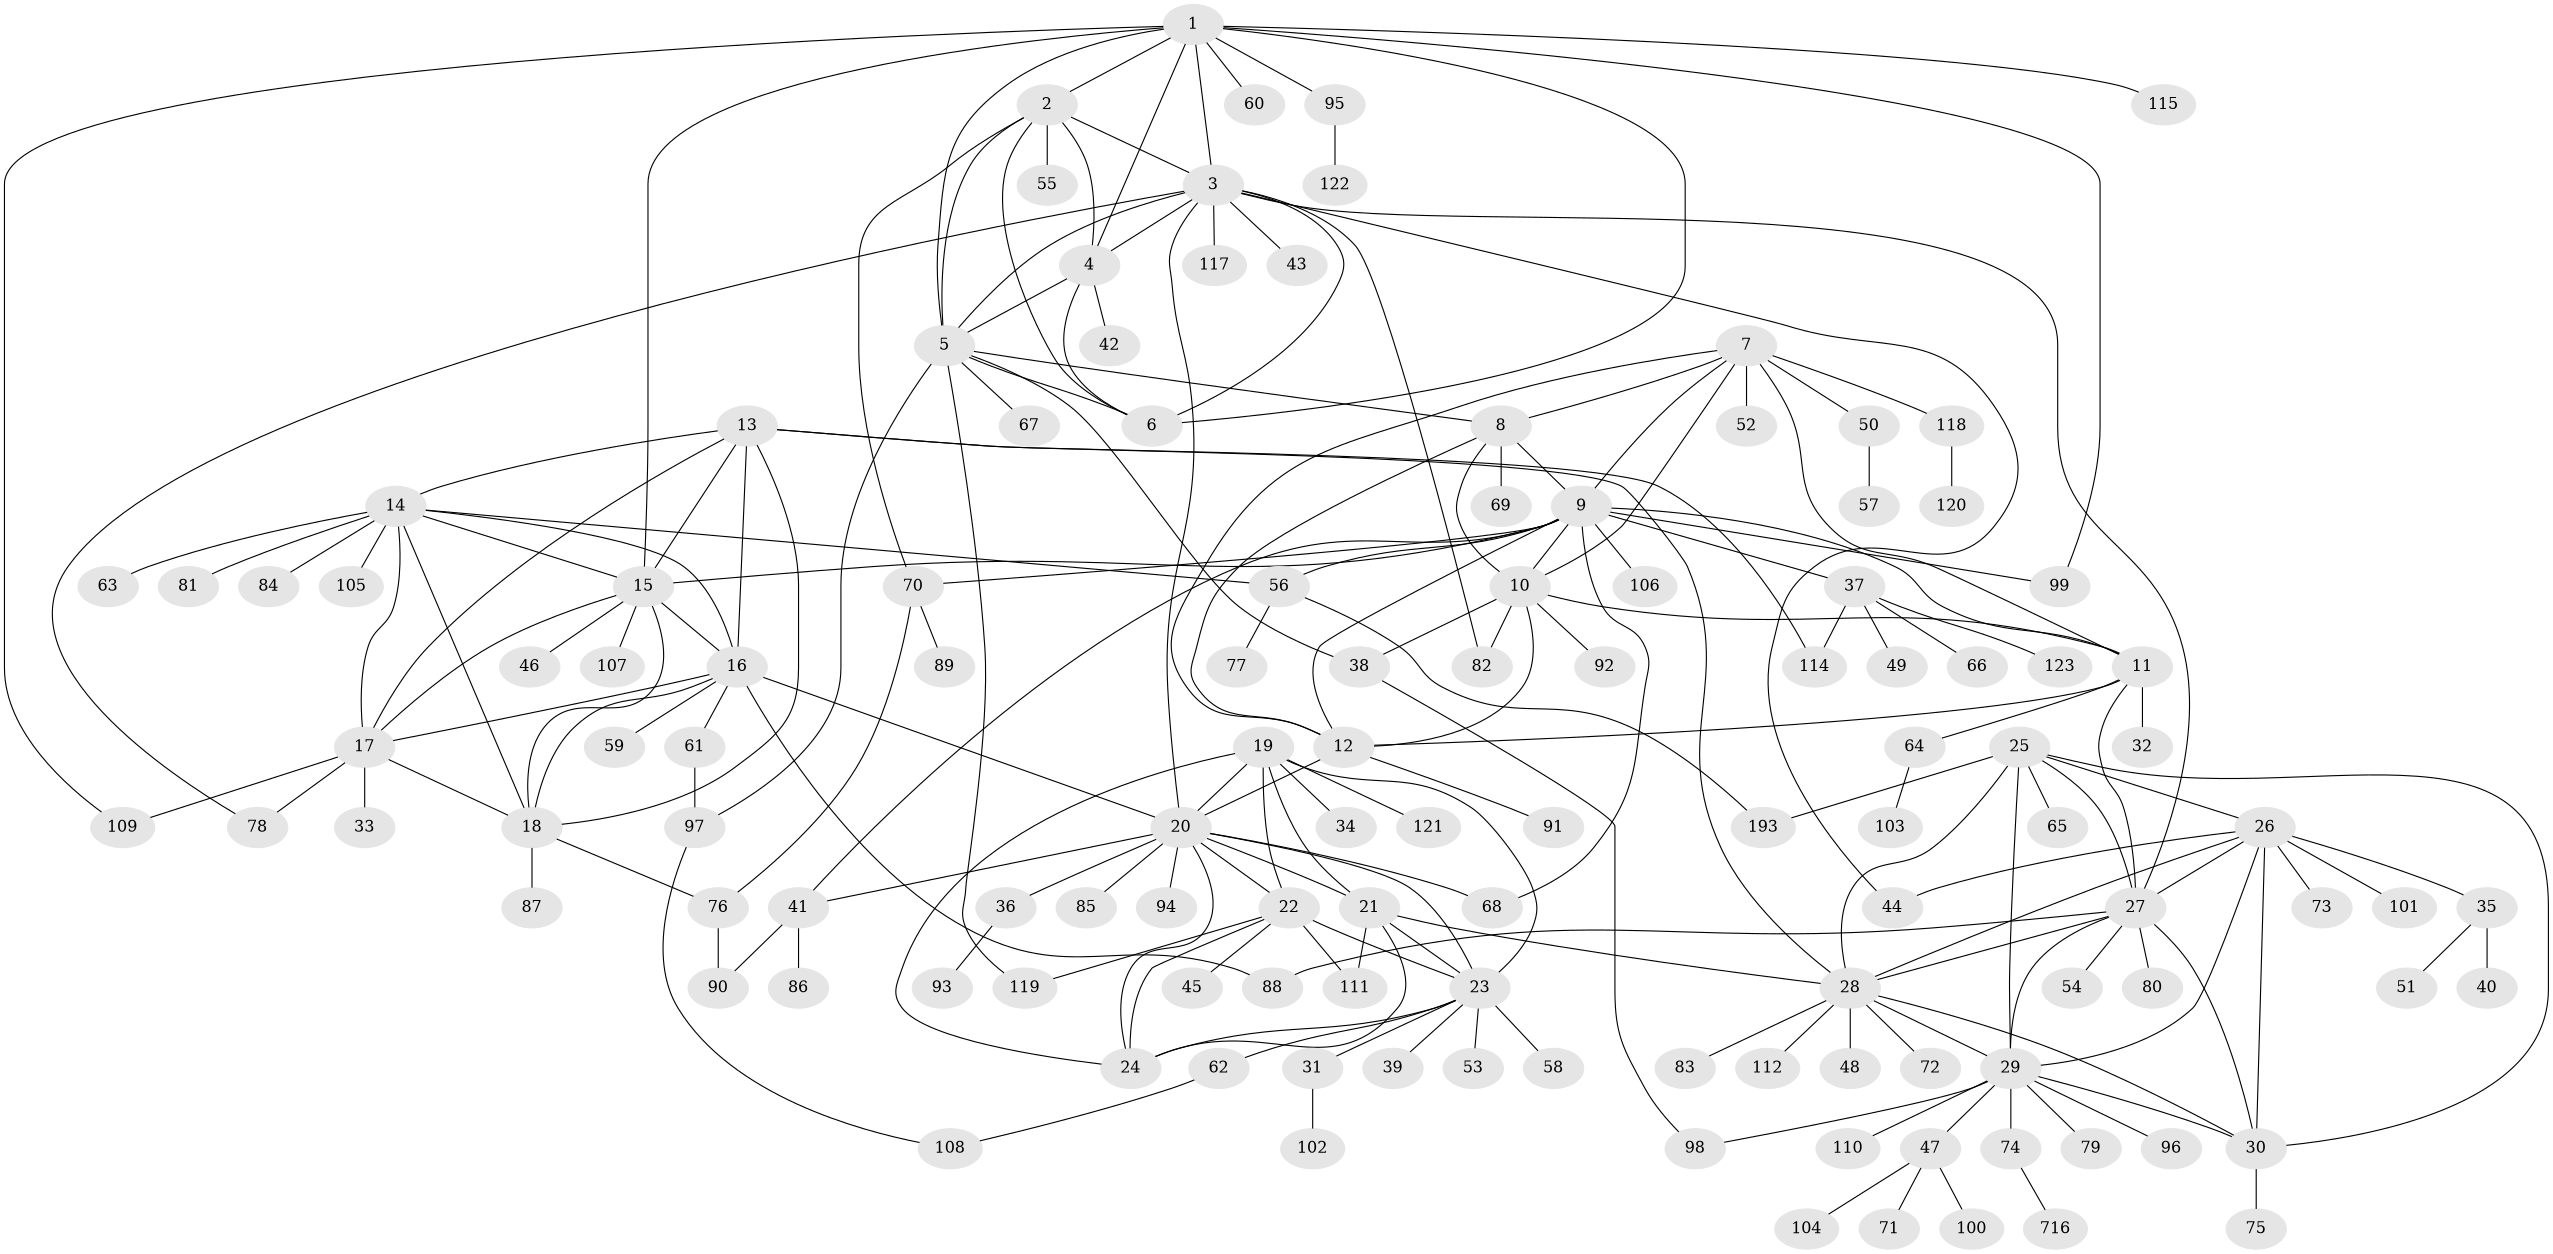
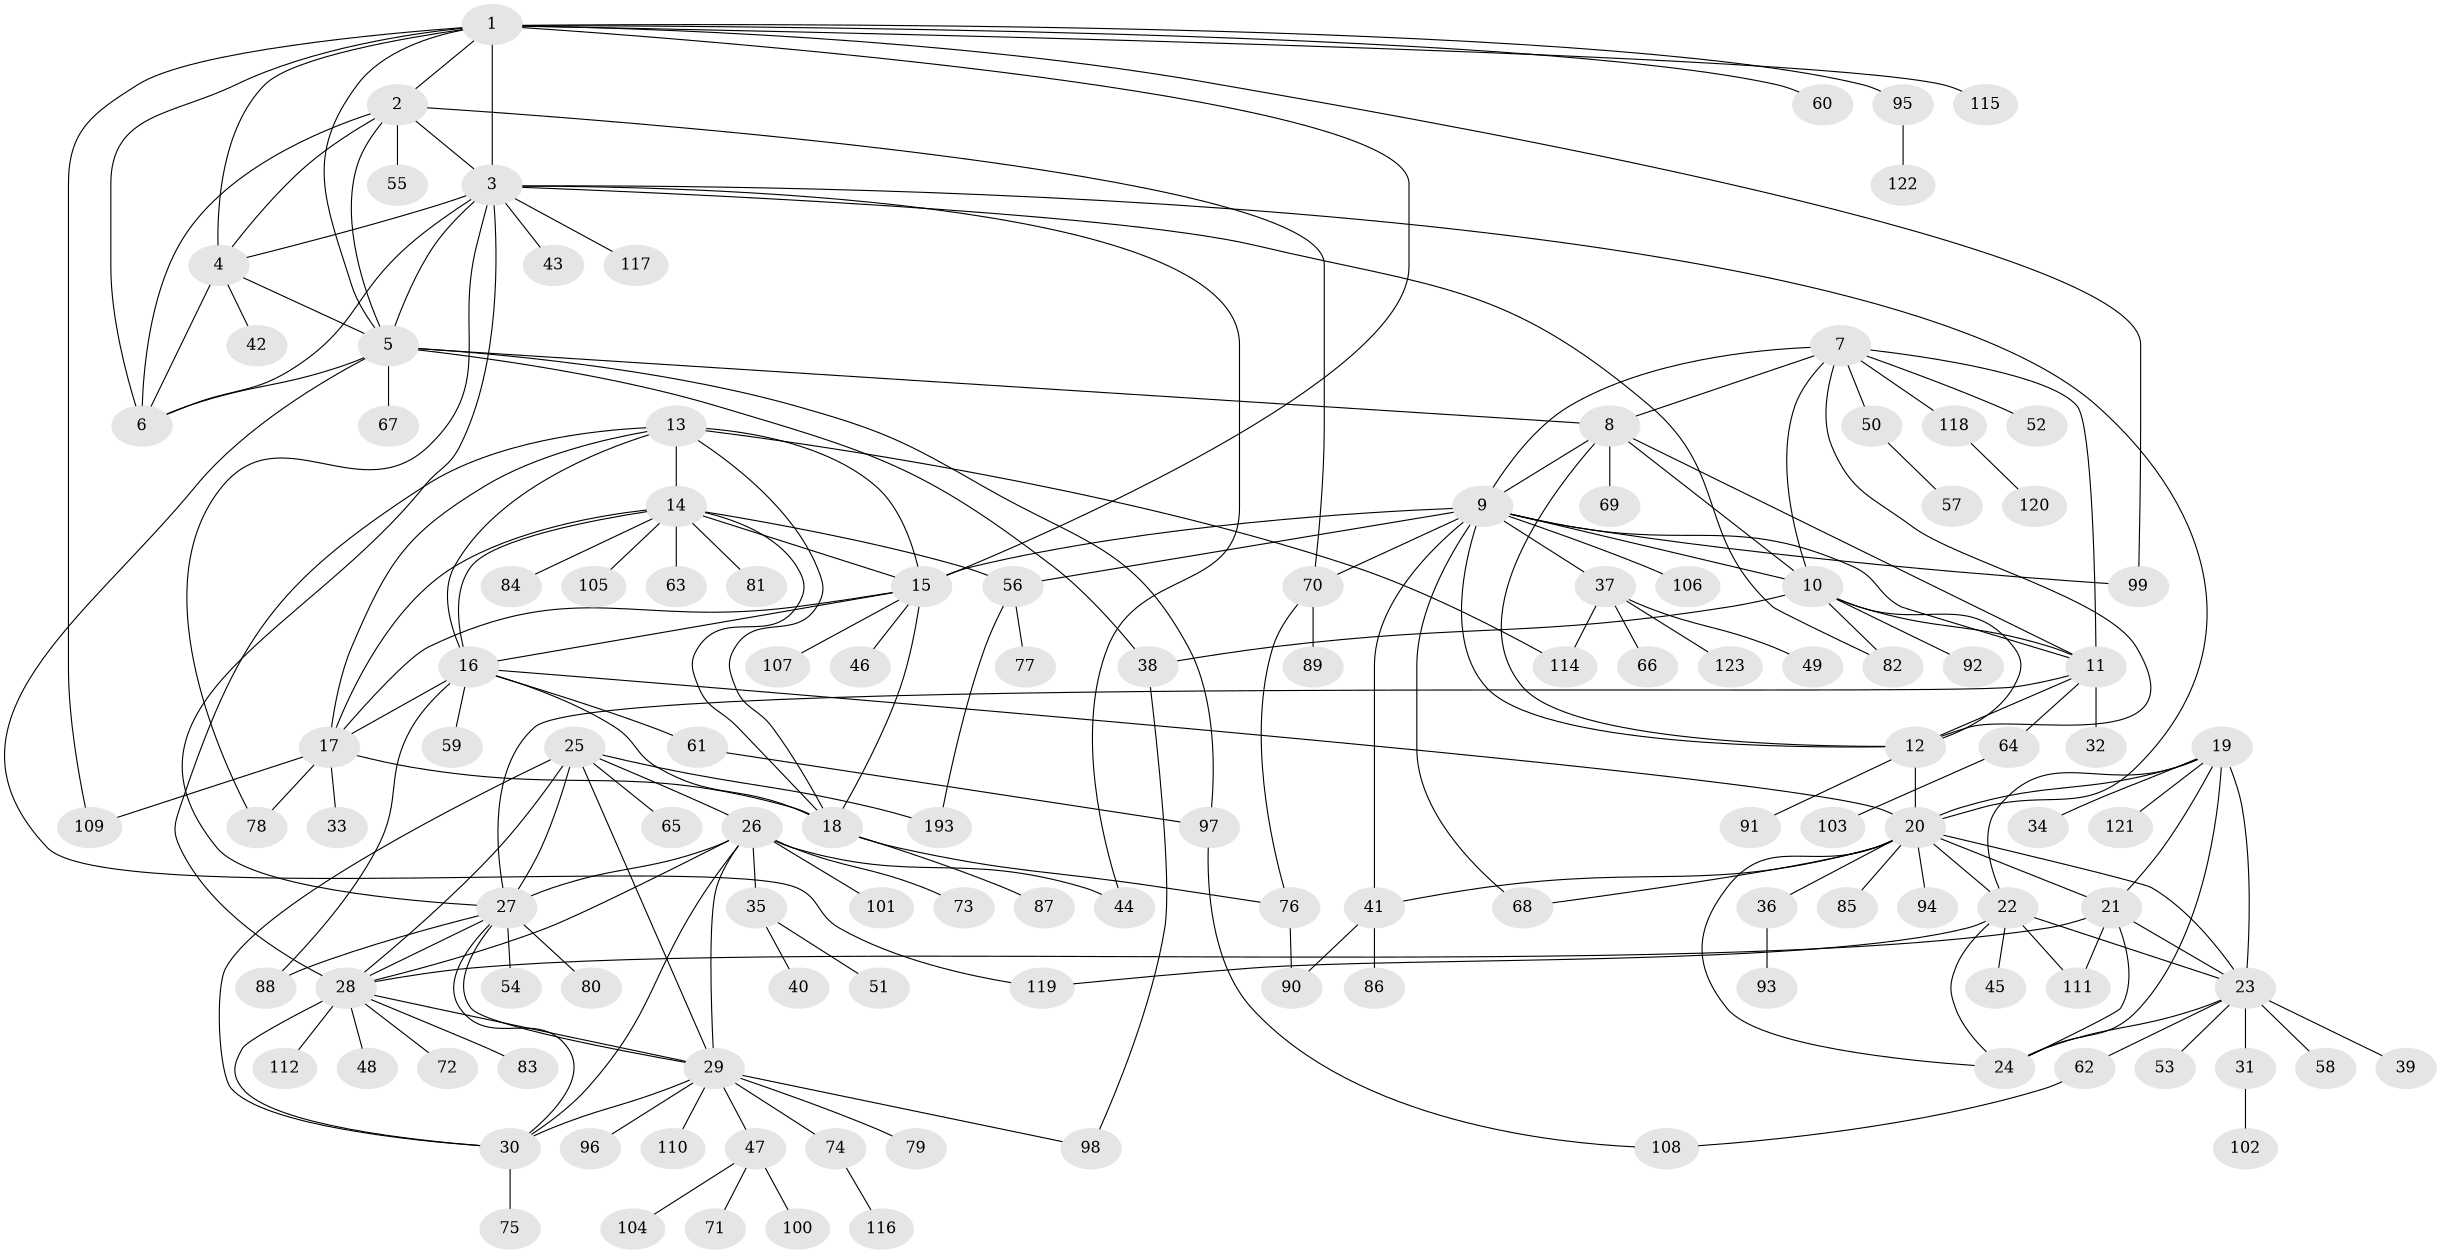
edge "8" -- "11": added
node "716": label "716" -> "116"
